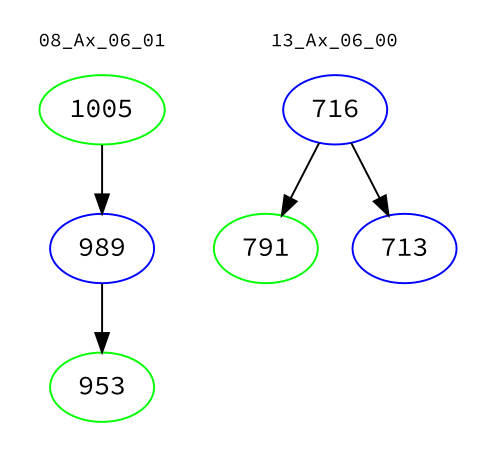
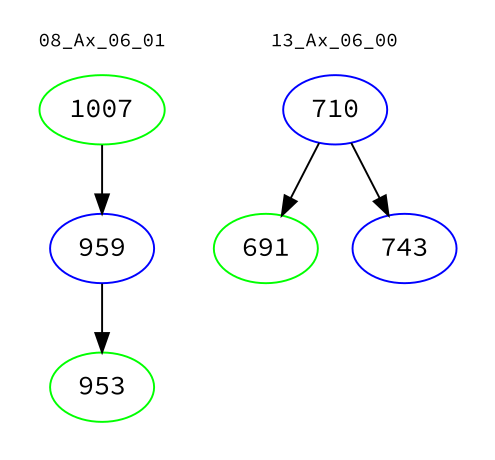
node "1005": label "1005" -> "1007"
node "716": label "716" -> "710"
node "989": label "989" -> "959"
node "791": label "791" -> "691"
node "713": label "713" -> "743"
